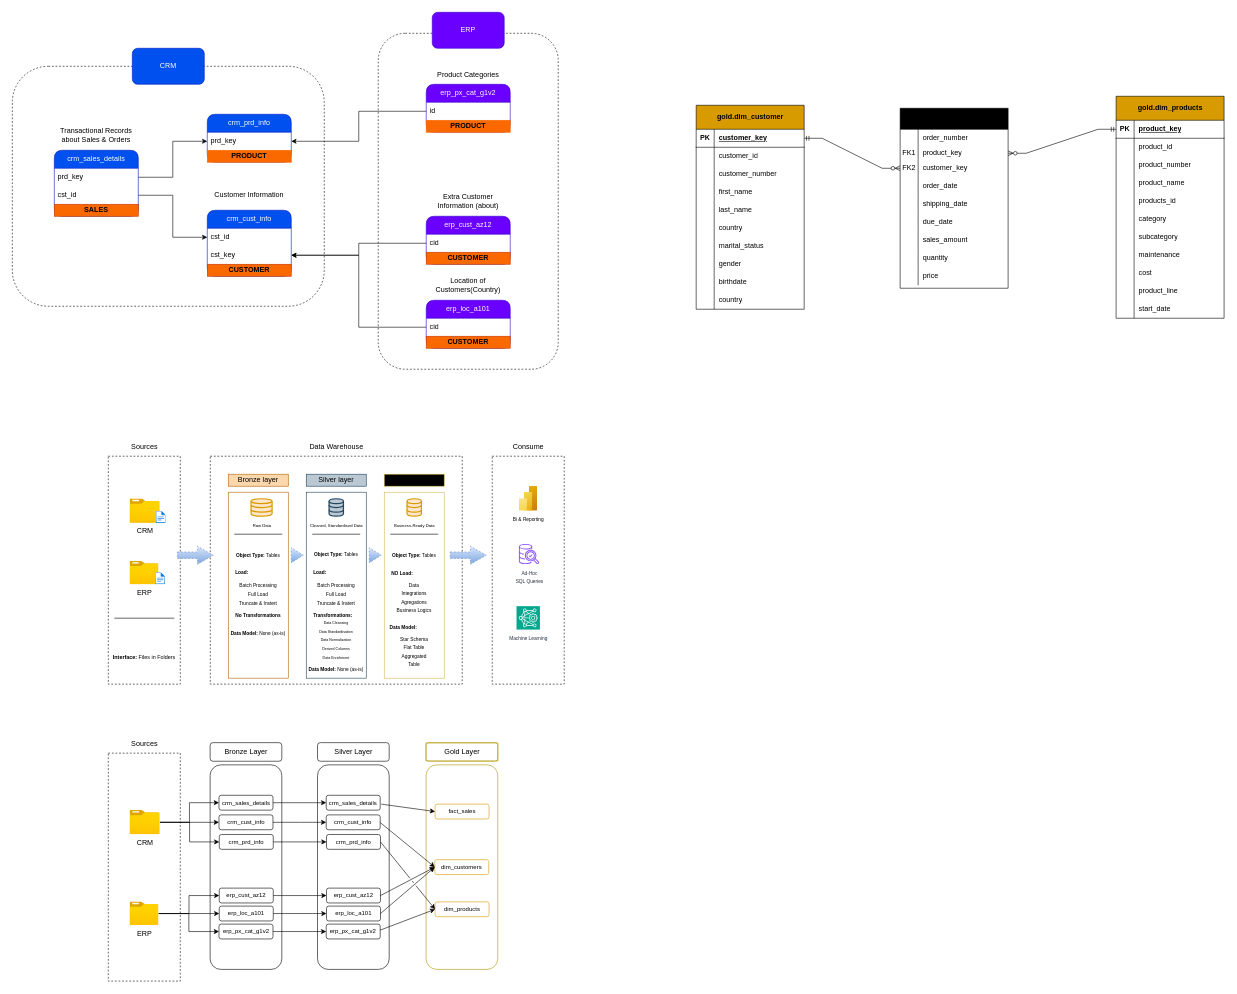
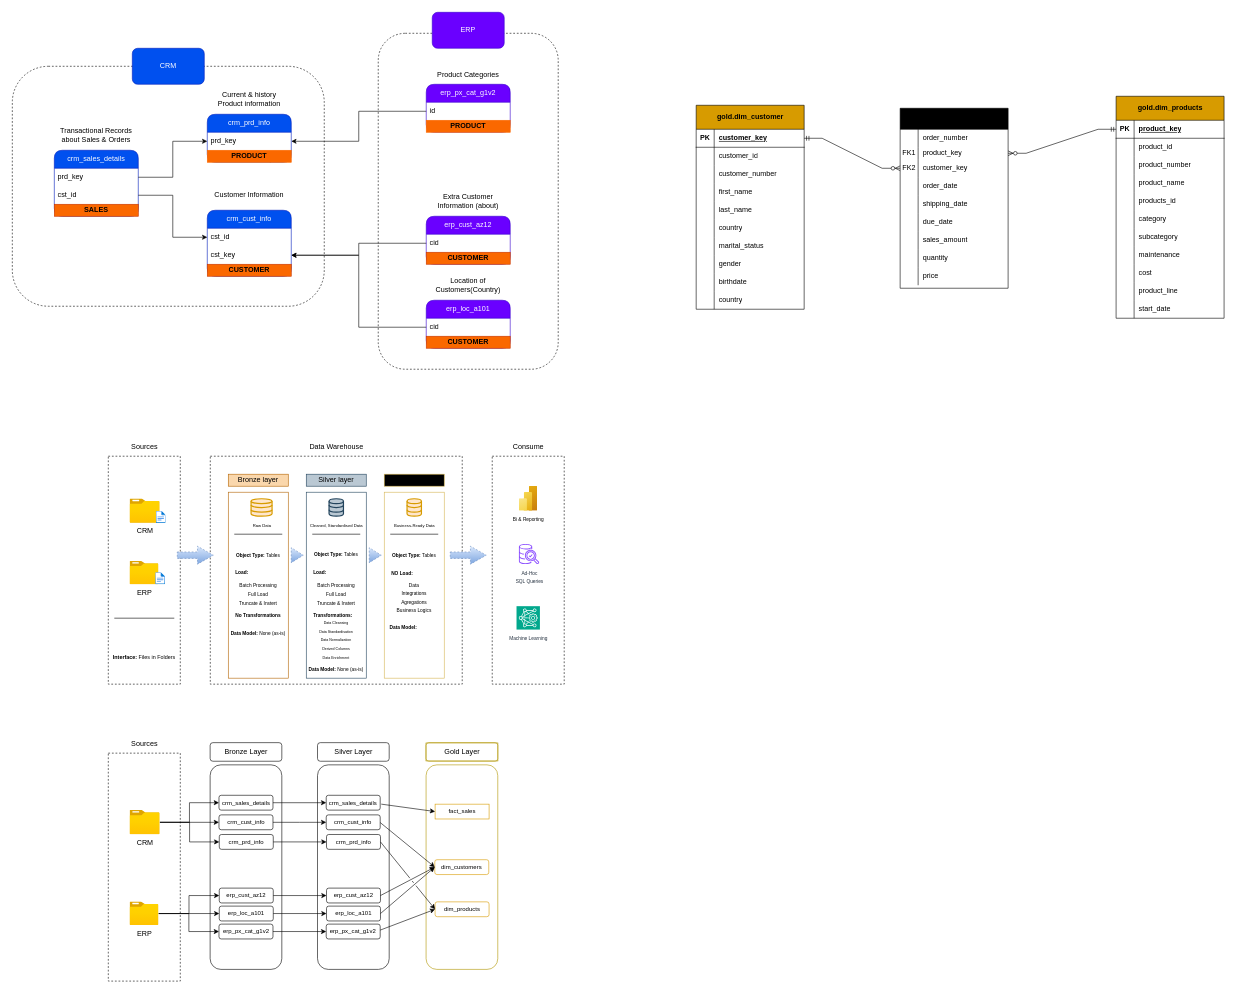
node "Current & history Product information": added
node "Star Schema Flat Table Aggregated Table": removed
node "fact_sales": shape rounded rectangle -> rectangle
